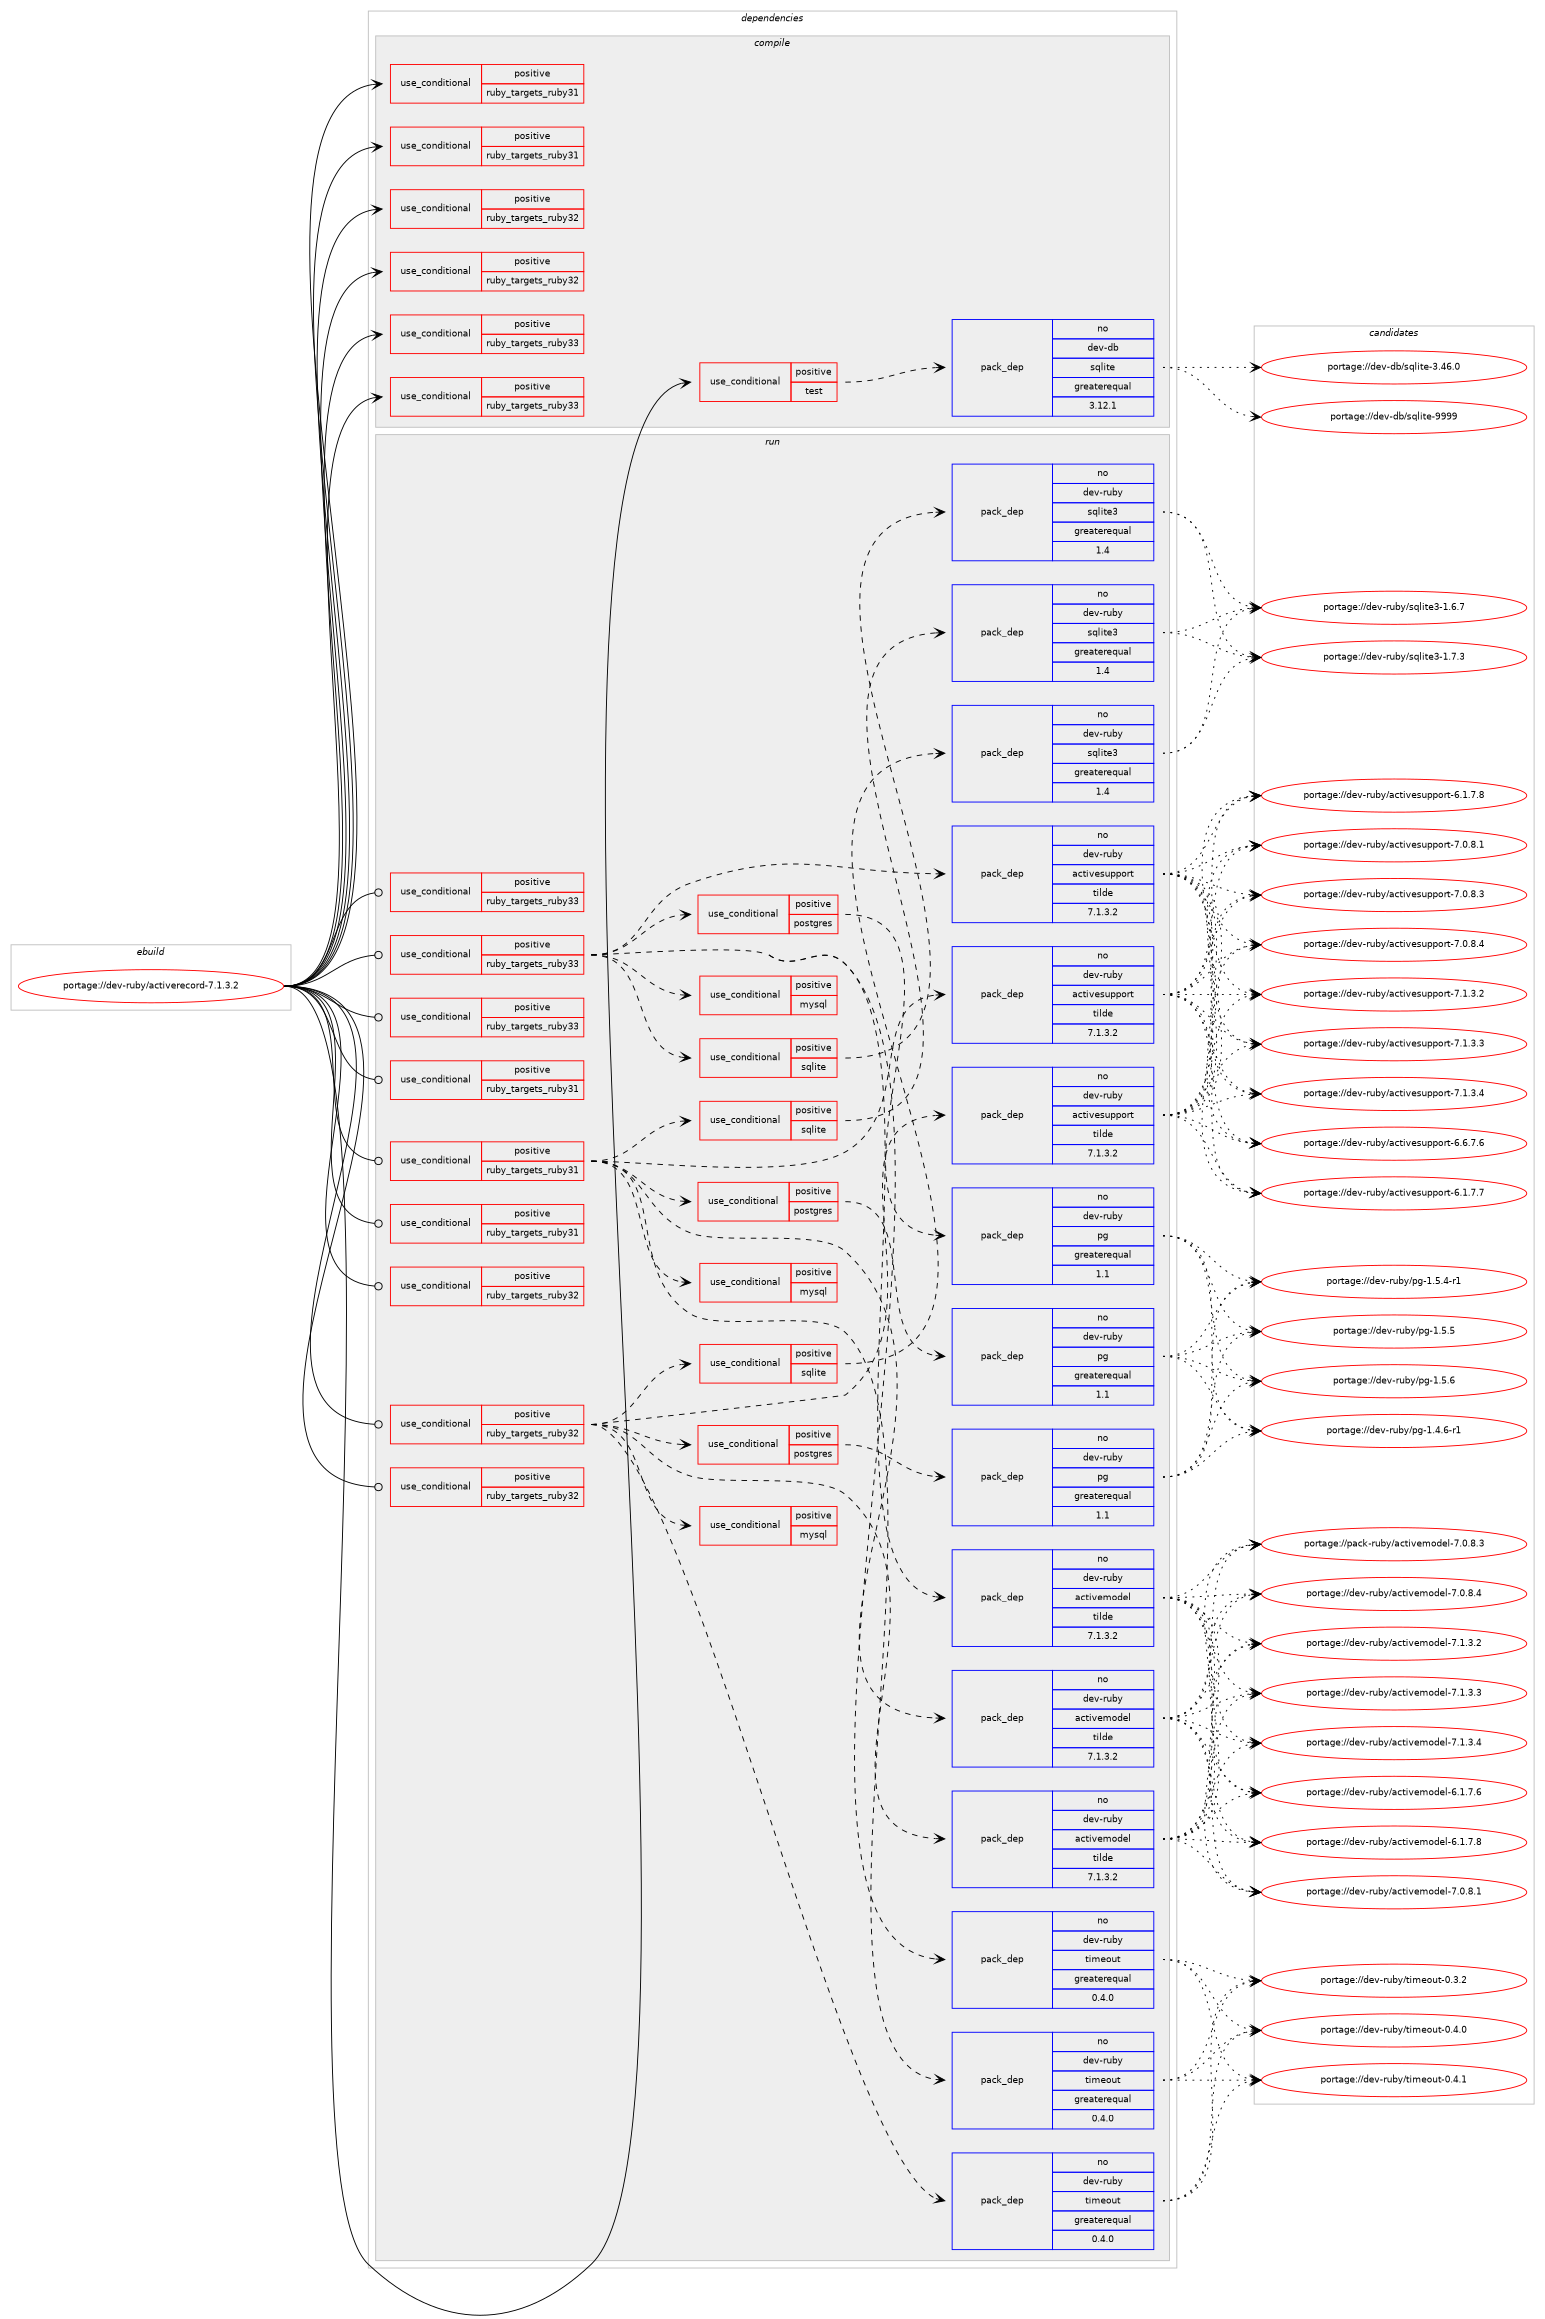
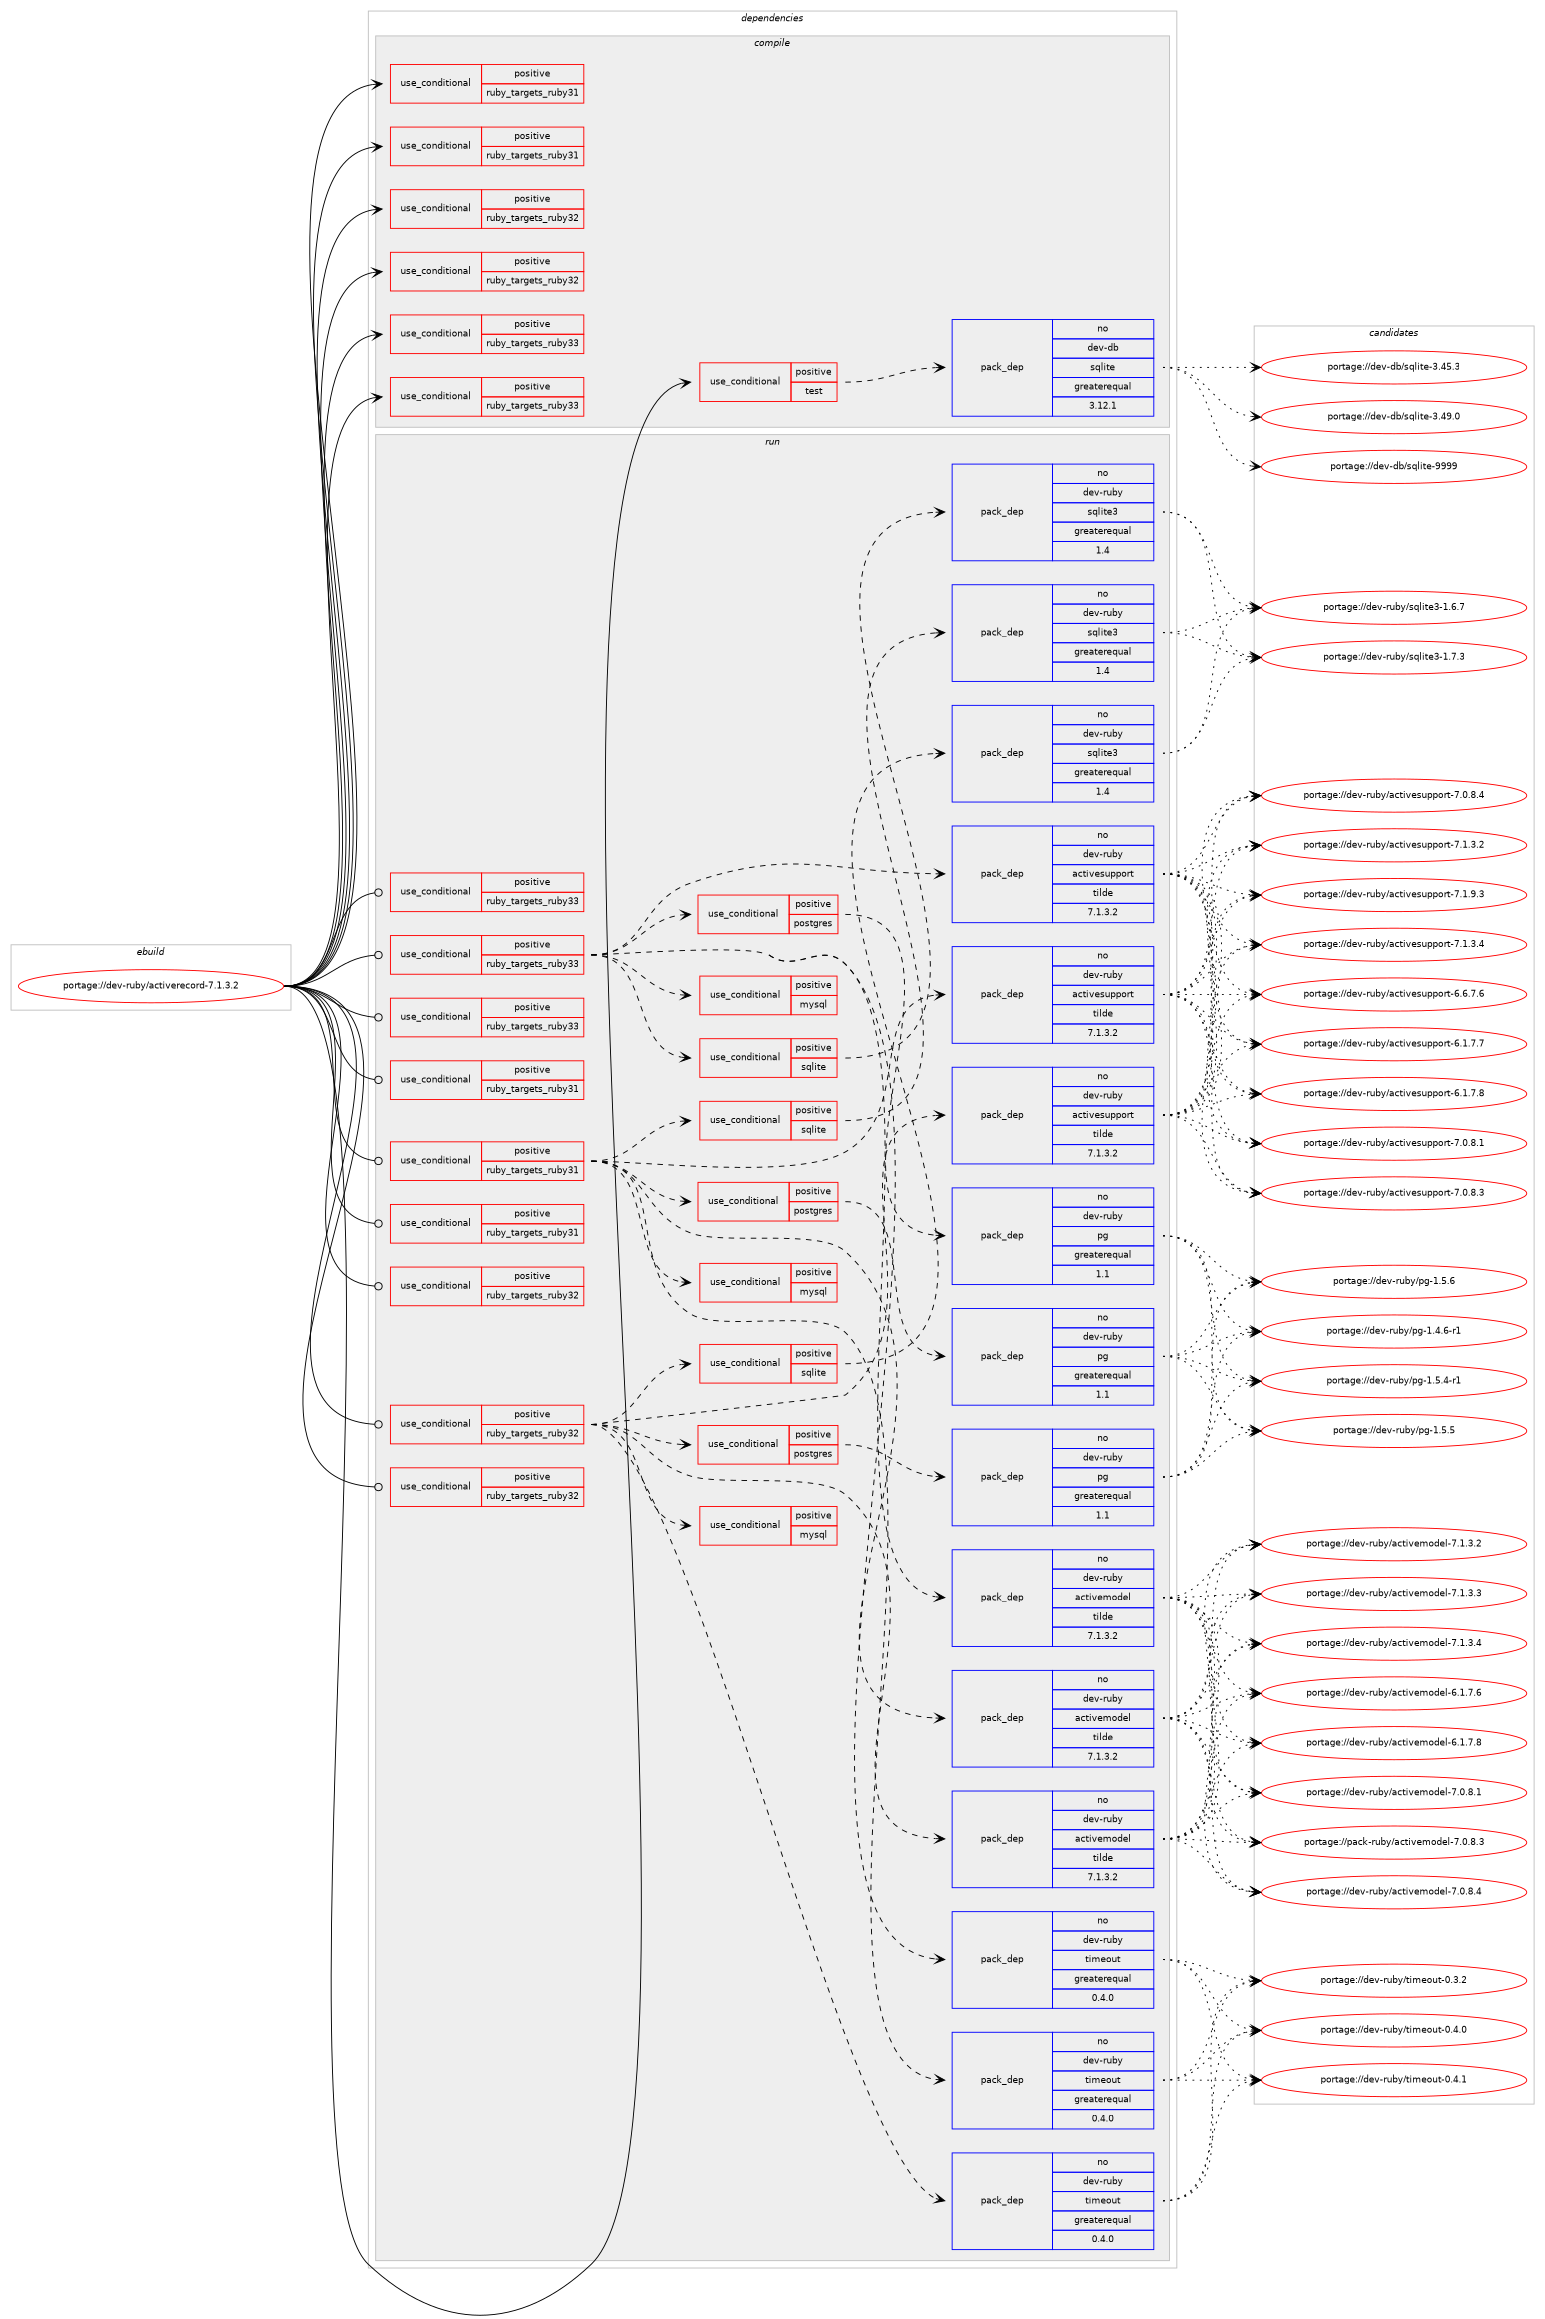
node "portage://dev-db/sqlite-3.46.0": label "portage://dev-db/sqlite-3.46.0" -> "portage://dev-db/sqlite-3.49.0"
node "portage://dev-db/sqlite-3.45.3": added
node "portage://dev-ruby/activesupport-7.1.3.3": label "portage://dev-ruby/activesupport-7.1.3.3" -> "portage://dev-ruby/activesupport-7.1.9.3"
